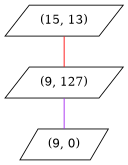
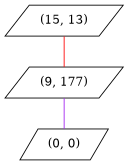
node "(9, 127)": label "(9, 127)" -> "(9, 177)"
node "(9, 0)": label "(9, 0)" -> "(0, 0)"
